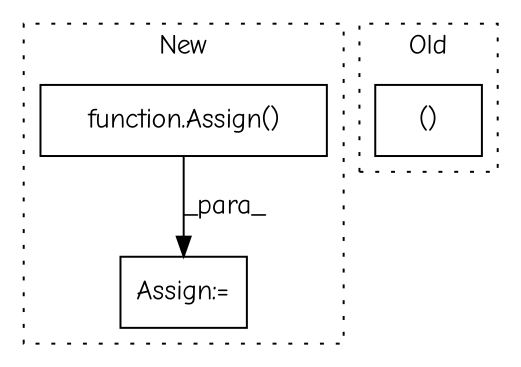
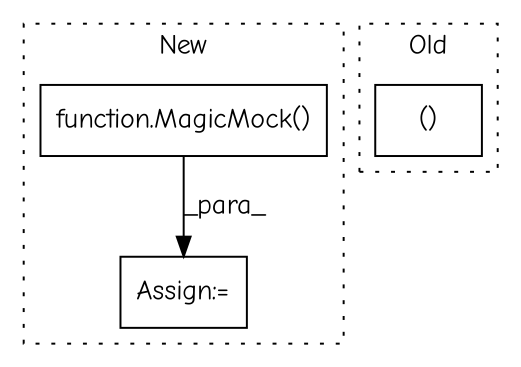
node "function.Assign()": label "function.Assign()" -> "function.MagicMock()"
